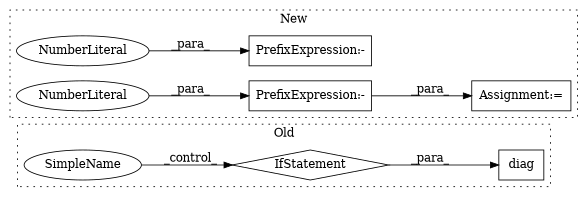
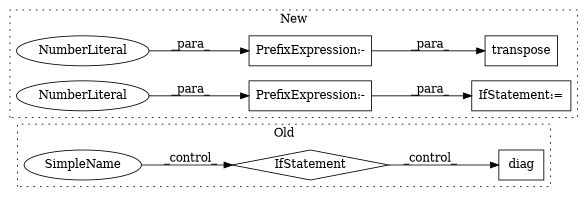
node "transpose": added
node "Assignment:=": label "Assignment:=" -> "IfStatement:="
edge "IfStatement" -> "diag": label "_para_" -> "_control_"
